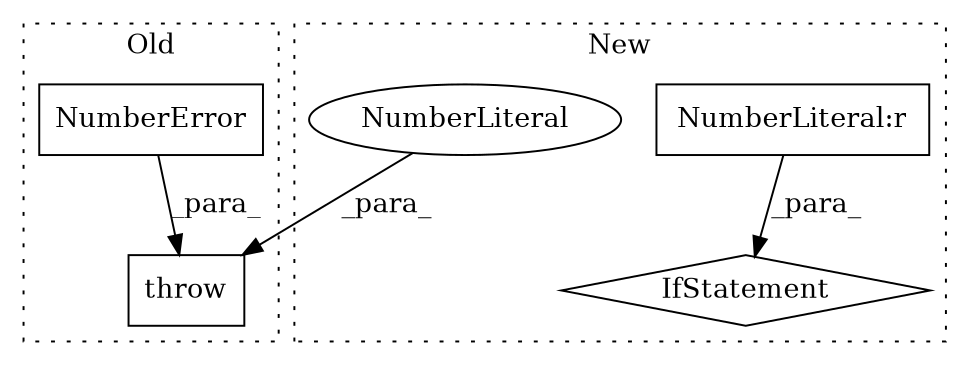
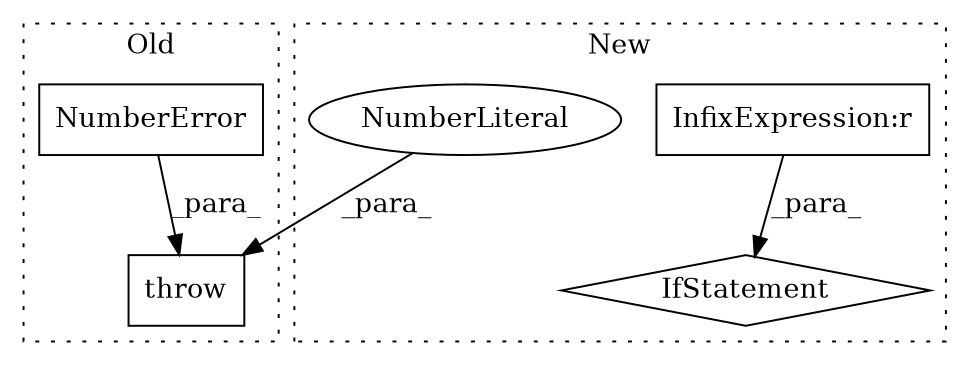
node "NumberLiteral:r": label "NumberLiteral:r" -> "InfixExpression:r"
